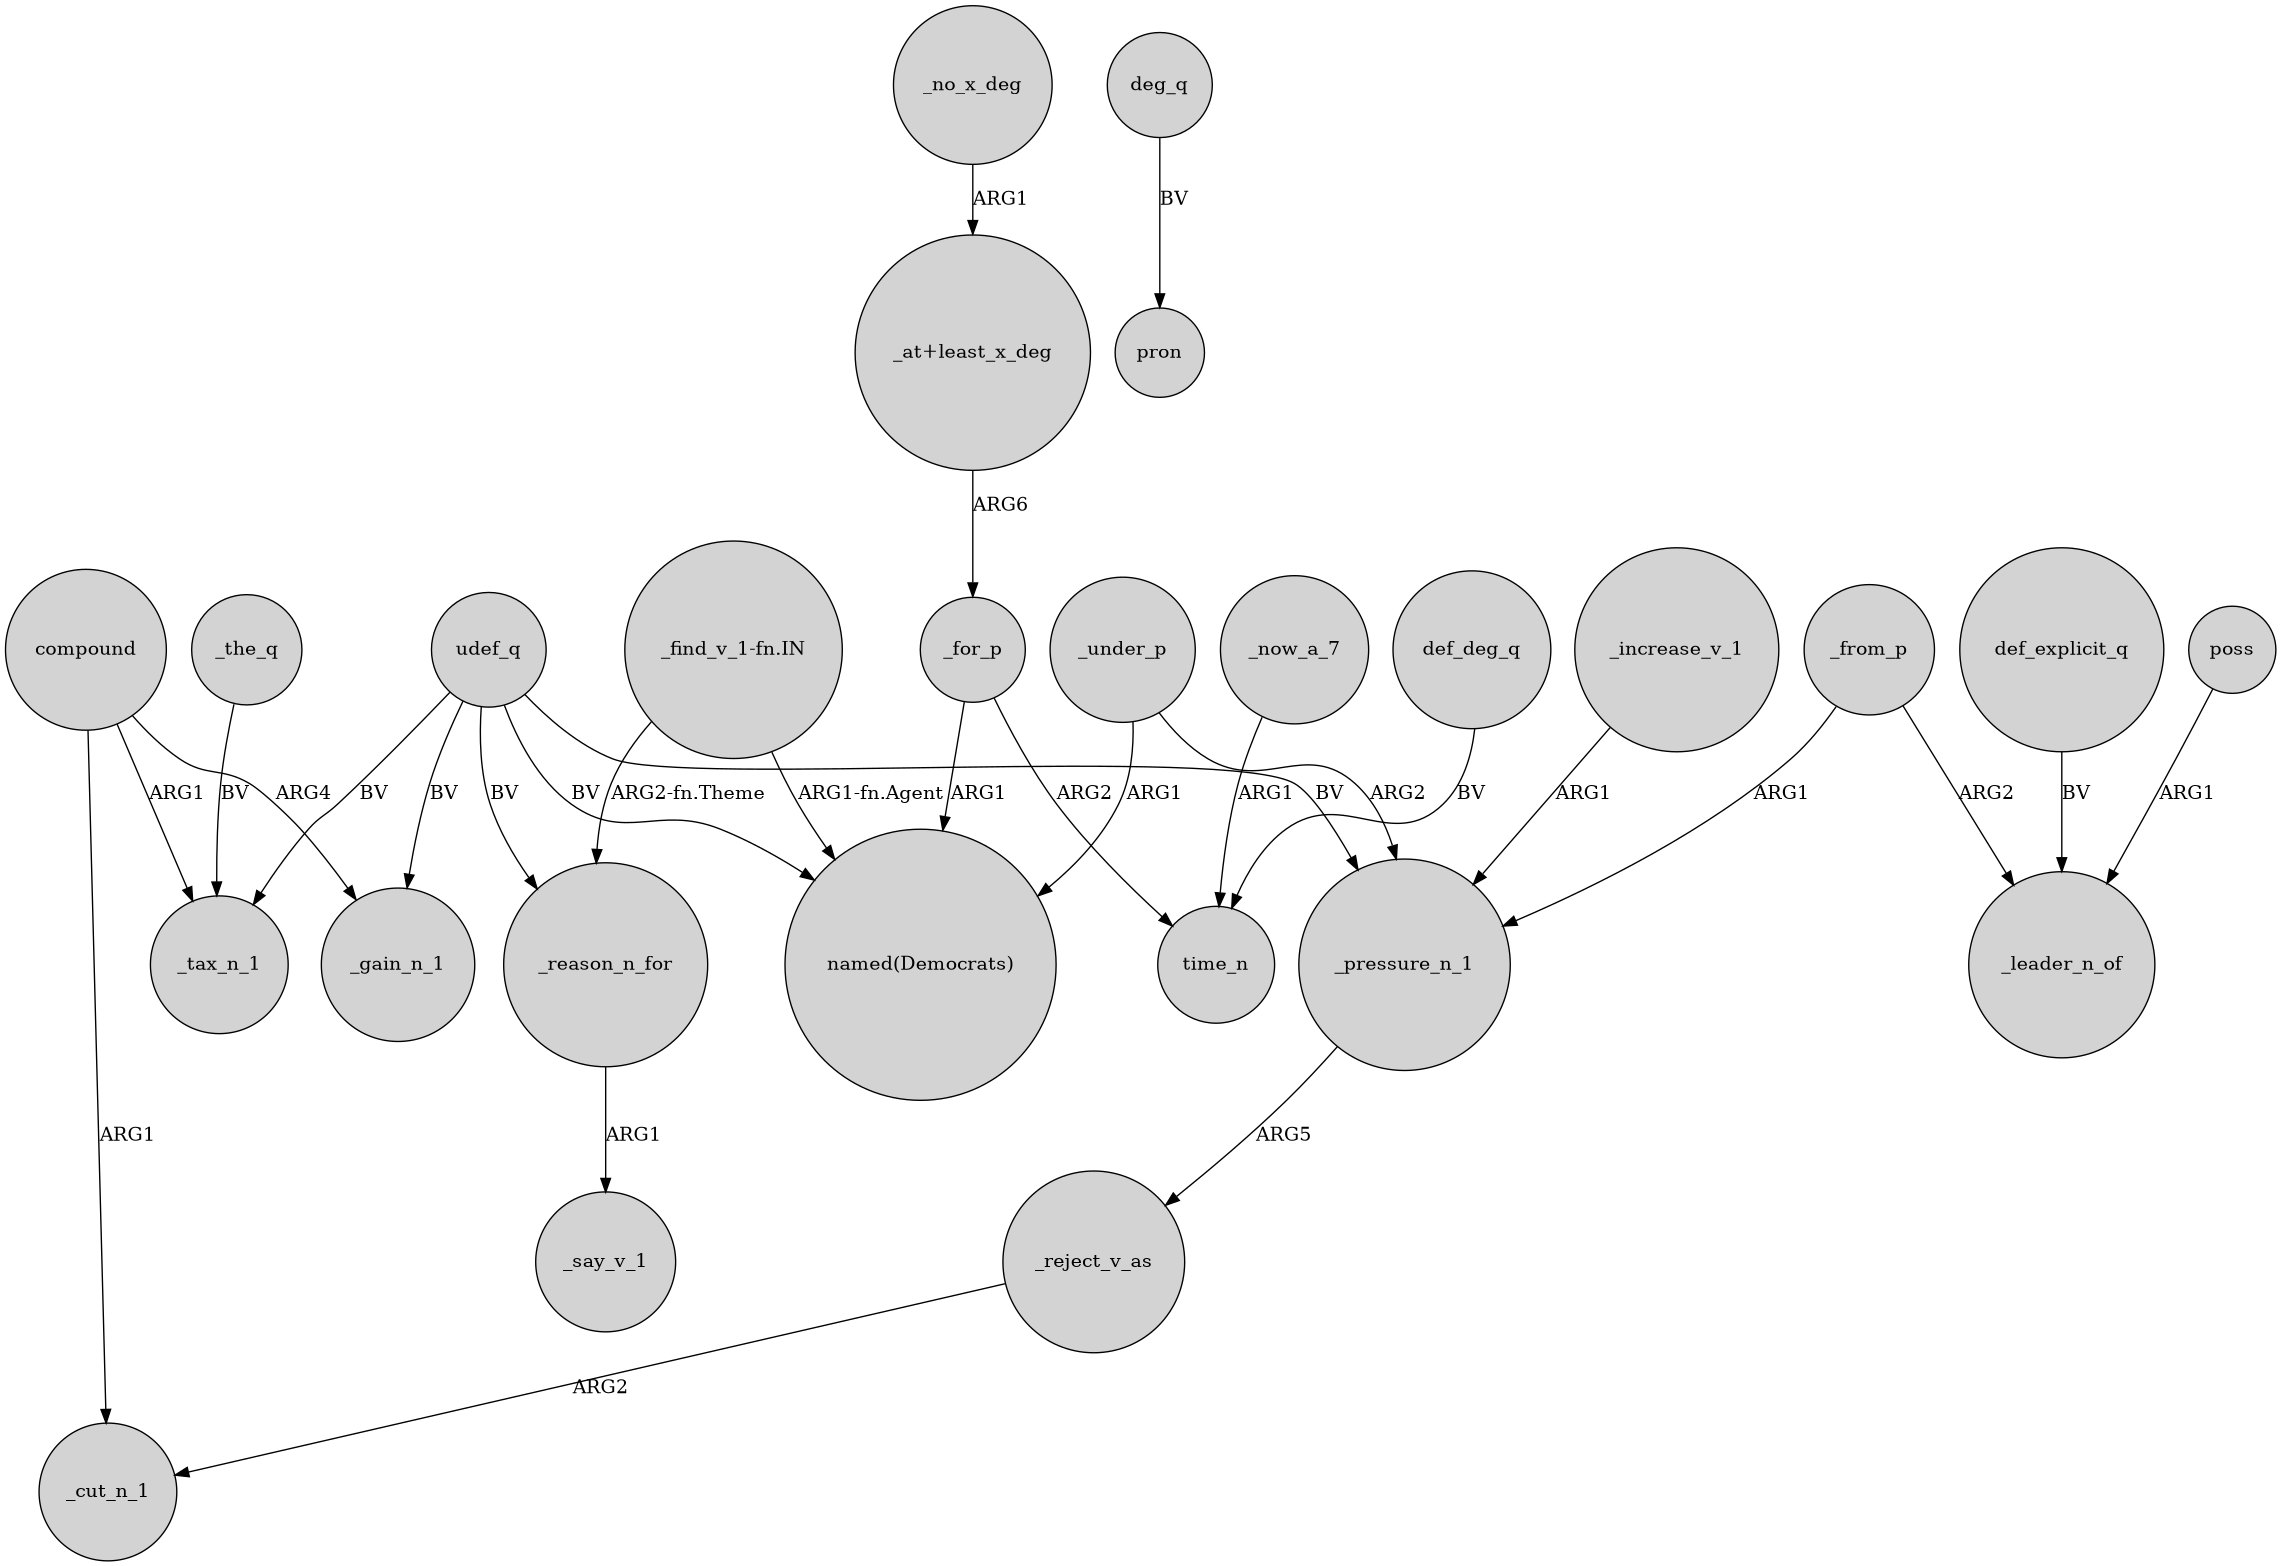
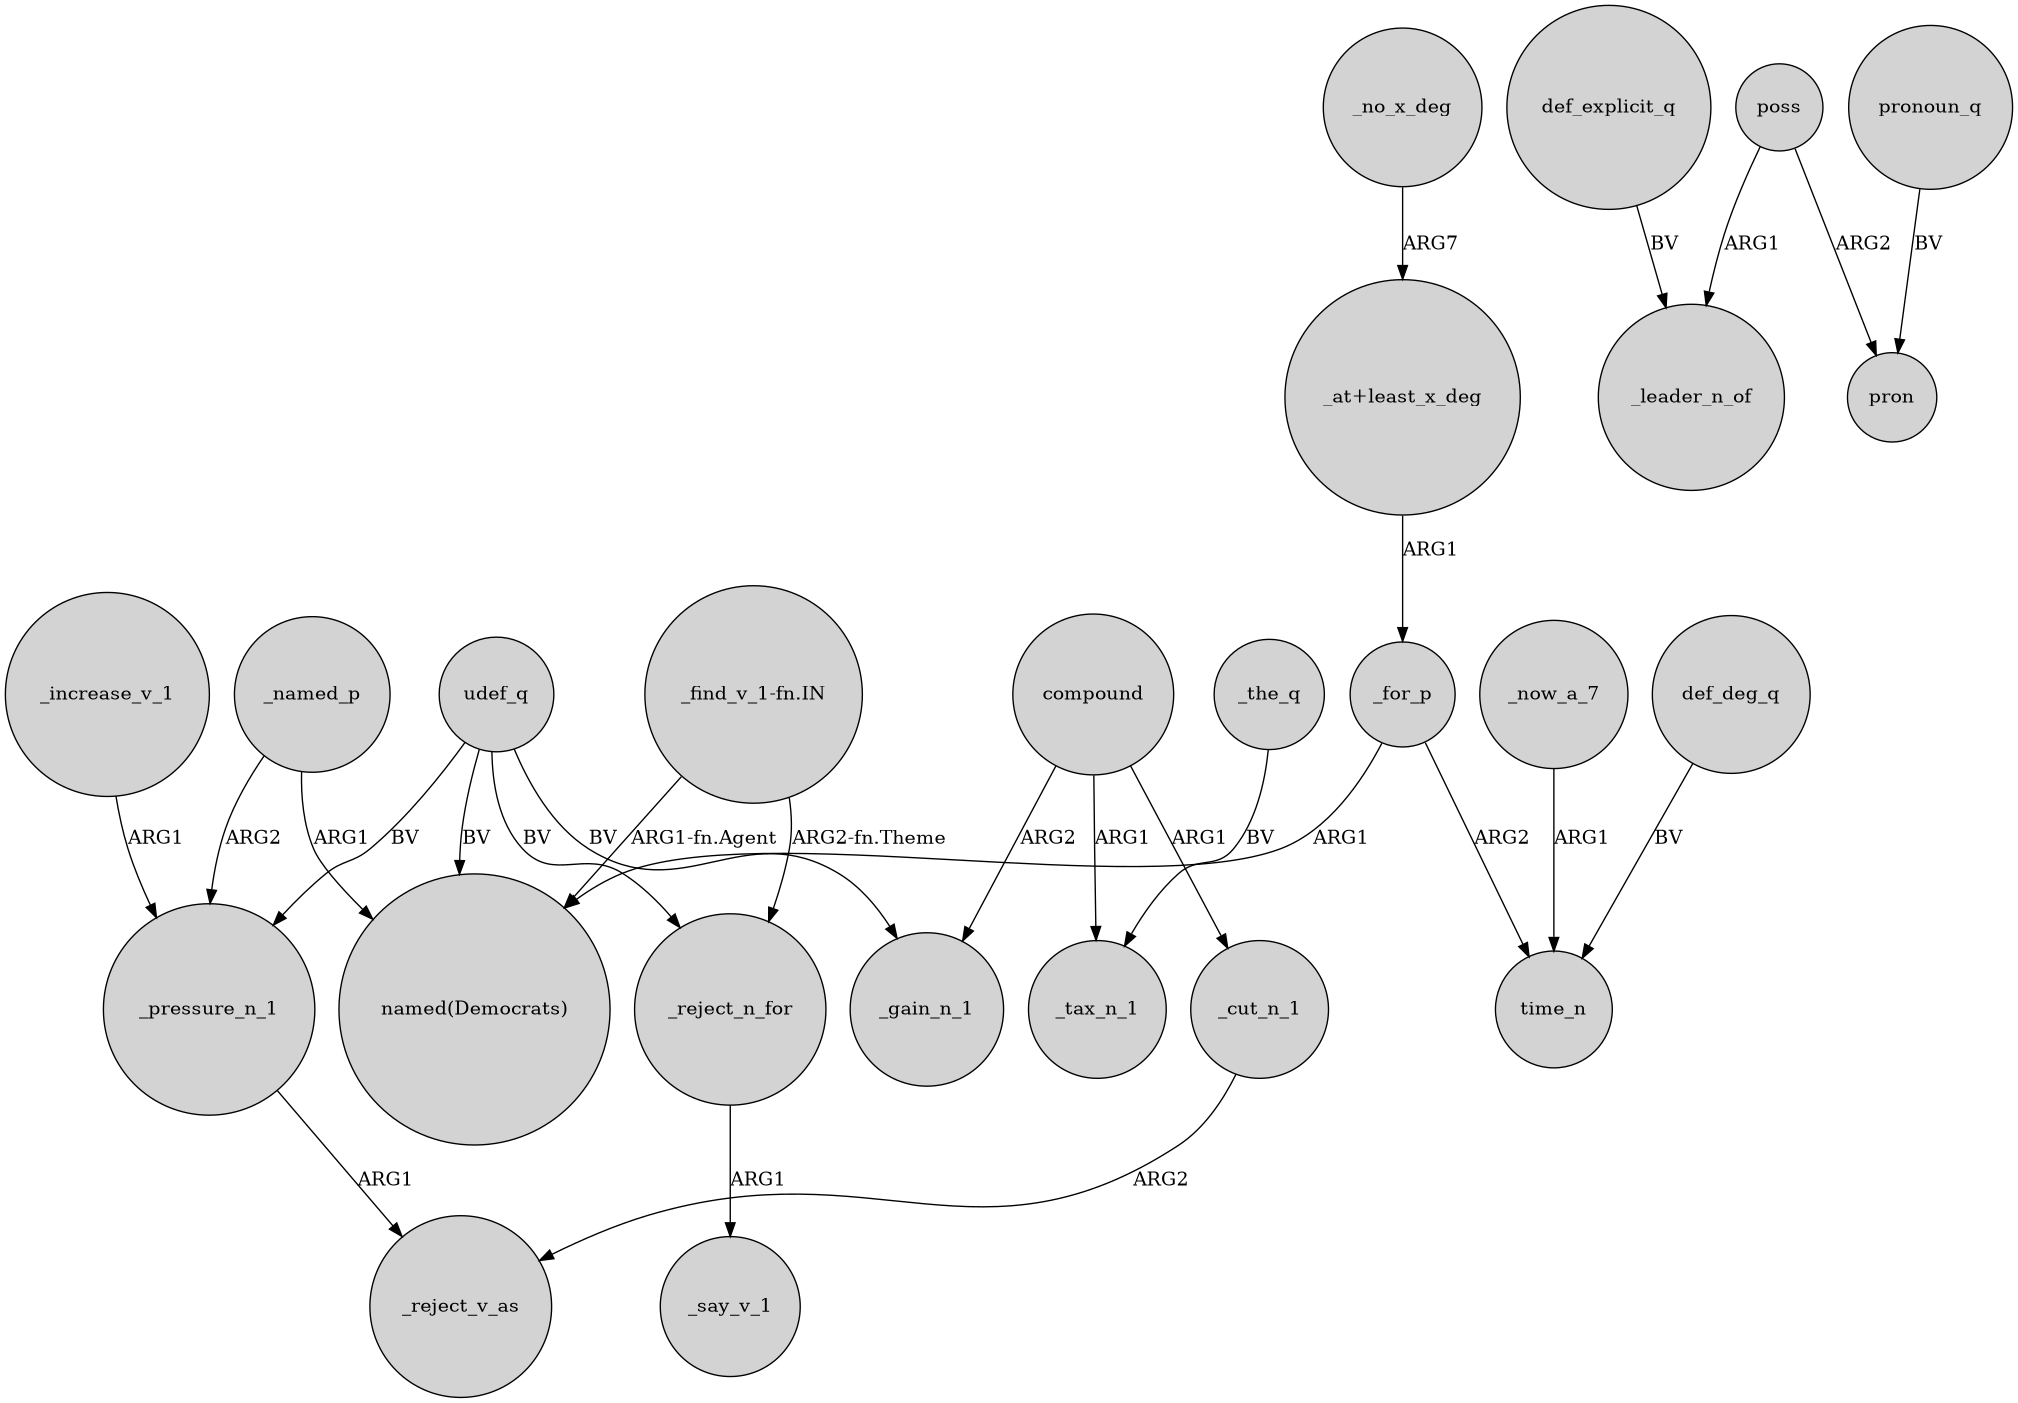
node "deg_q": label "deg_q" -> "pronoun_q"
edge "_no_x_deg" -> "_at+least_x_deg": label "ARG1" -> "ARG7"
edge "poss" -> "pron": added, label "ARG2"
edge "_at+least_x_deg" -> "_for_p": label "ARG6" -> "ARG1"
node "_under_p": label "_under_p" -> "_named_p"
node "_from_p": removed
edge "udef_q" -> "_tax_n_1": removed, label "BV"
edge "compound" -> "_gain_n_1": label "ARG4" -> "ARG2"
node "_reason_n_for": label "_reason_n_for" -> "_reject_n_for"
edge "_pressure_n_1" -> "_reject_v_as": label "ARG5" -> "ARG1"
edge "_reject_v_as" -> "_cut_n_1": reversed
